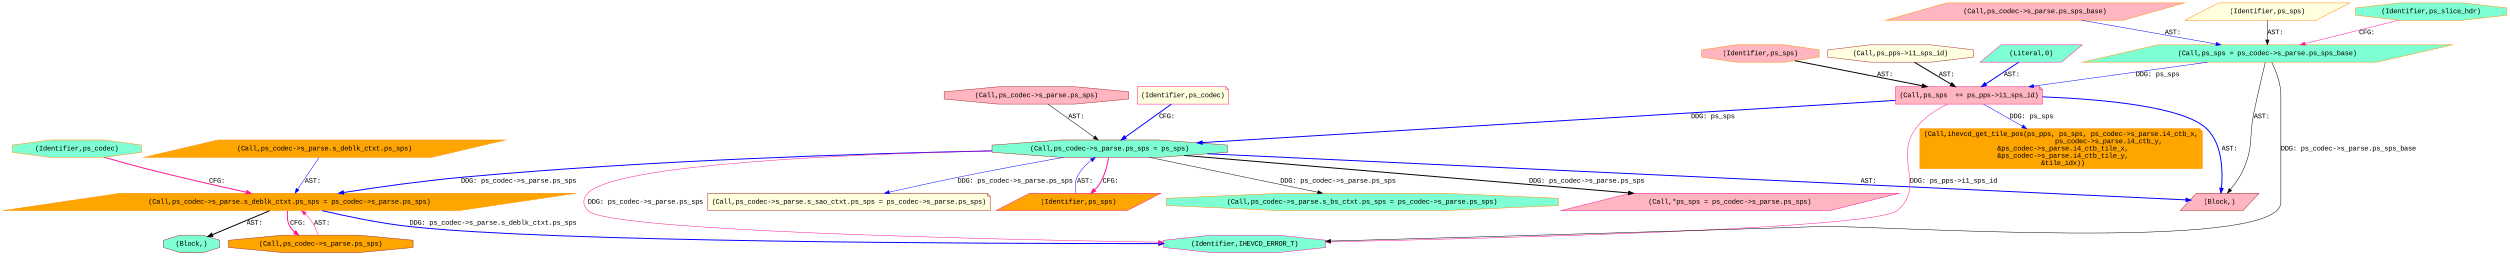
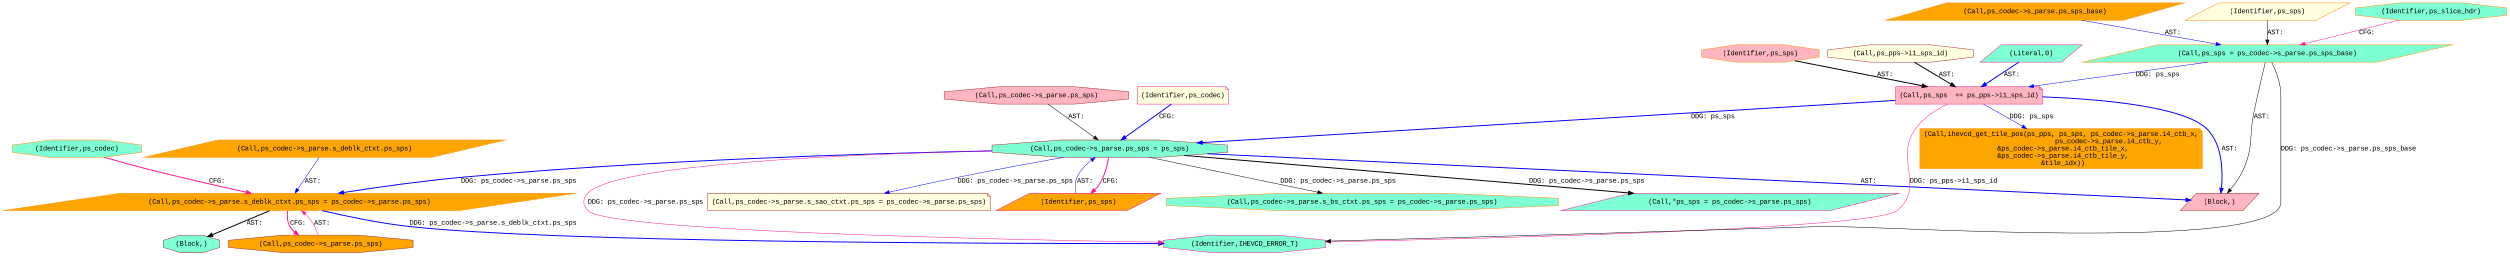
node "(Call,ps_codec->s_parse.ps_sps_base)": fillcolor lightpink -> orange
node "(Call,*ps_sps = ps_codec->s_parse.ps_sps)": fillcolor lightpink -> aquamarine
